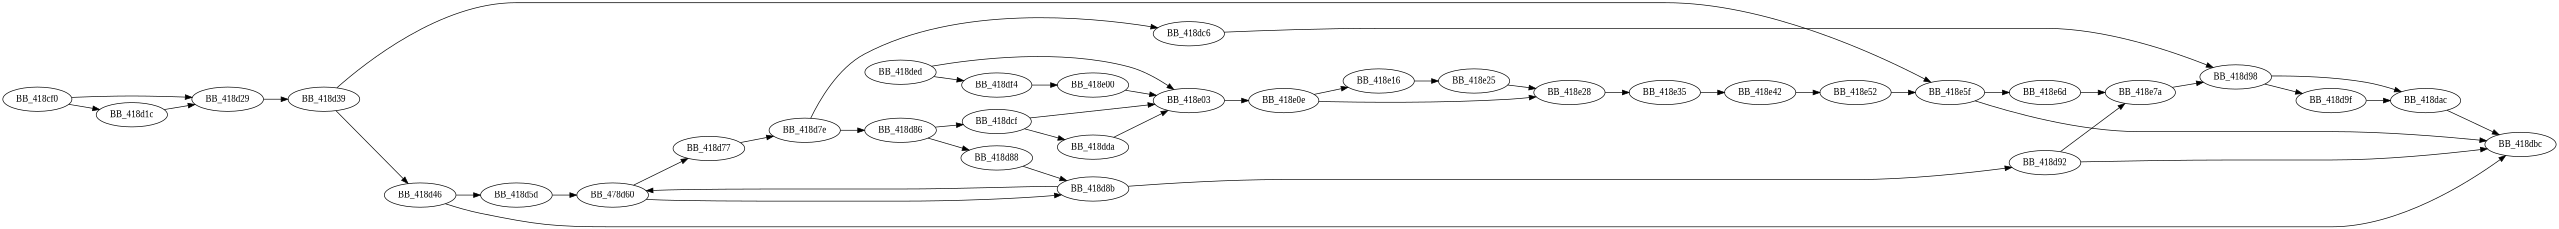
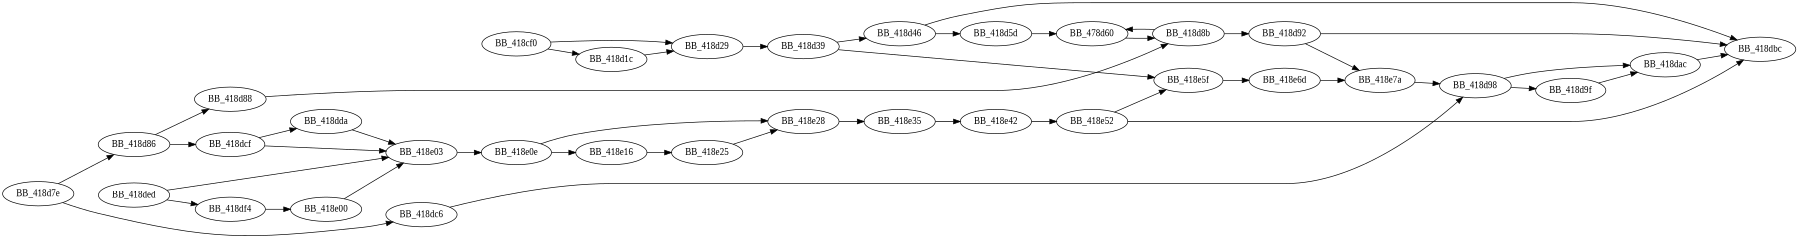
edge "BB_418e5f" -> "BB_418dbc": now "BB_418e52" -> "BB_418dbc"
node "BB_418d77": removed
